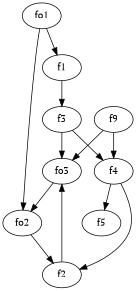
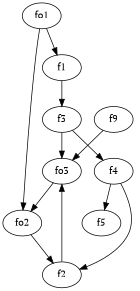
edge "f9" -> "f4": removed
